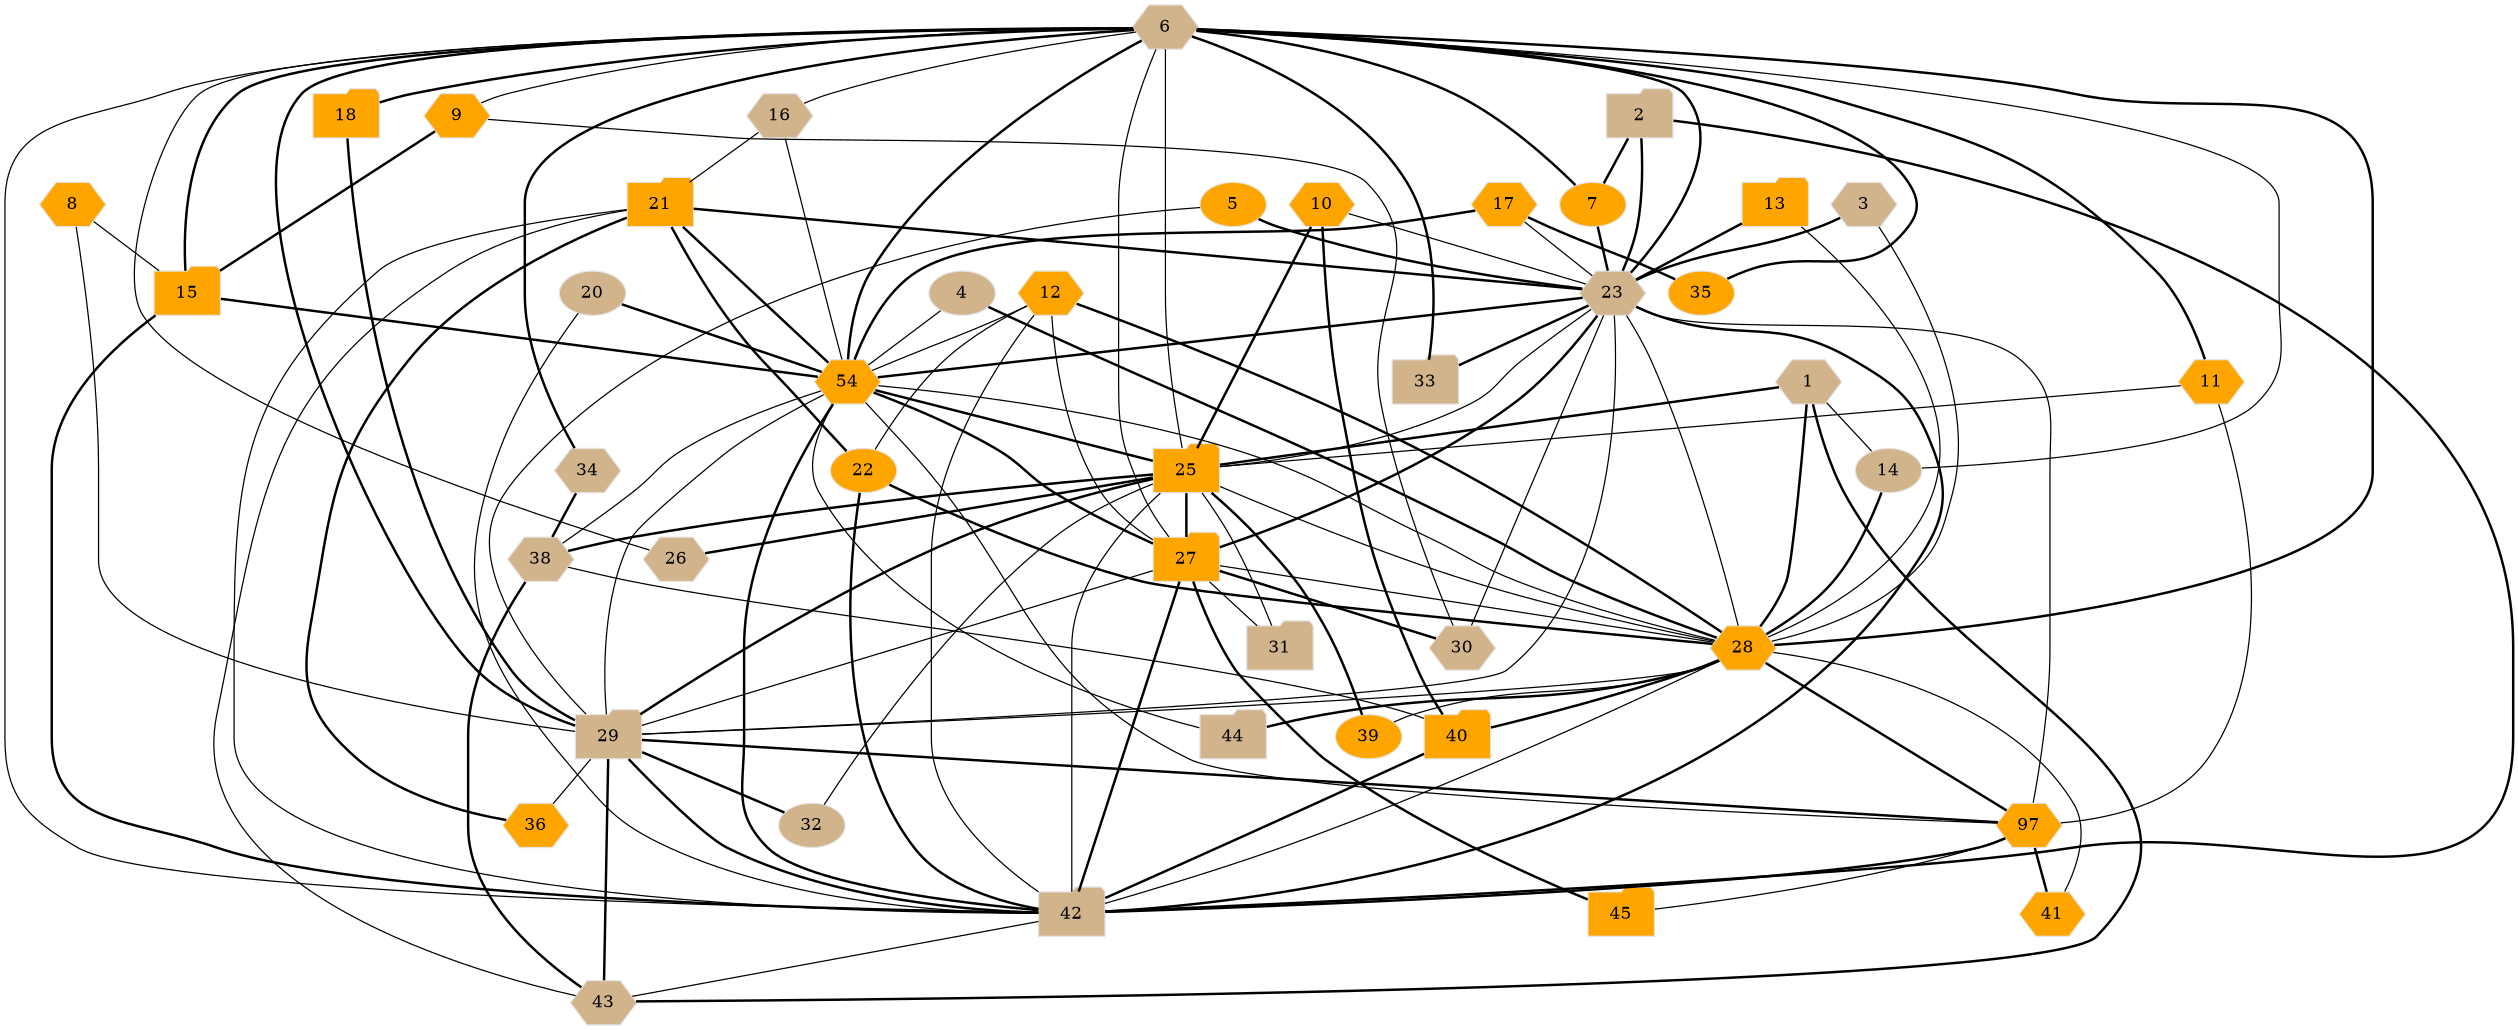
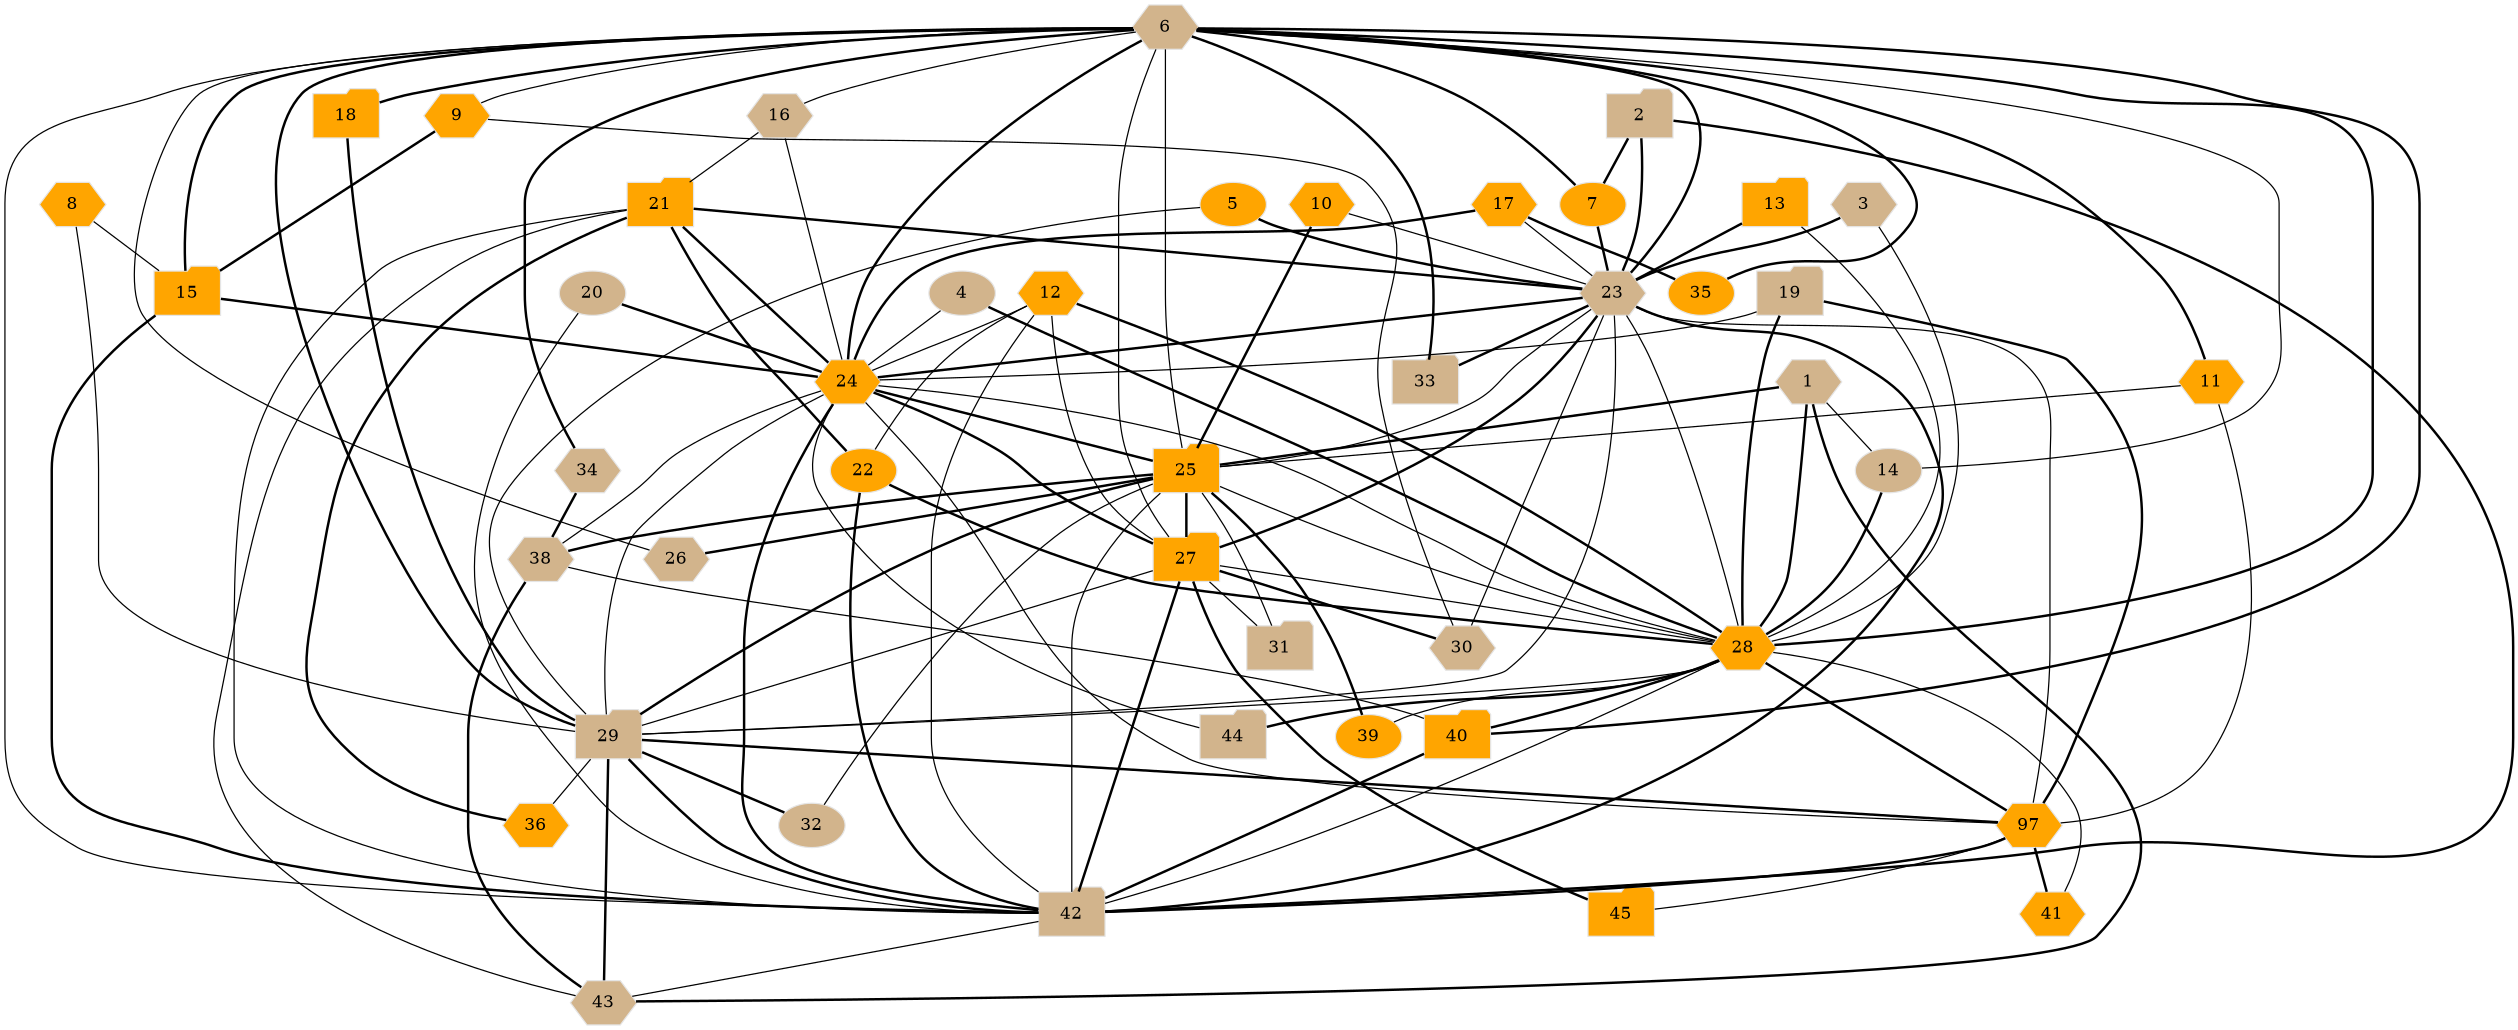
node "19": added
node "54": label "54" -> "24"
edge "10" -- "40": now "6" -- "40"
